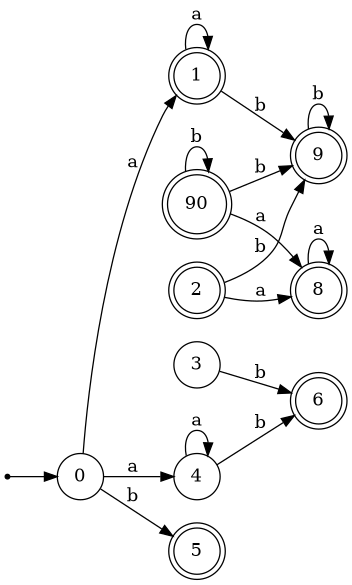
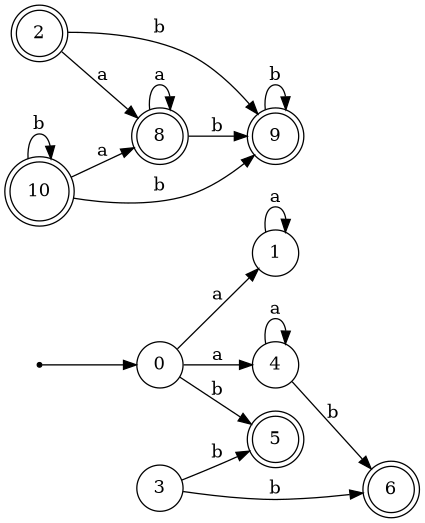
node "1": shape doublecircle -> circle
edge "1" -> "9": now "8" -> "9"
node "90": label "90" -> "10"
edge "3" -> "5": added, label "b"
